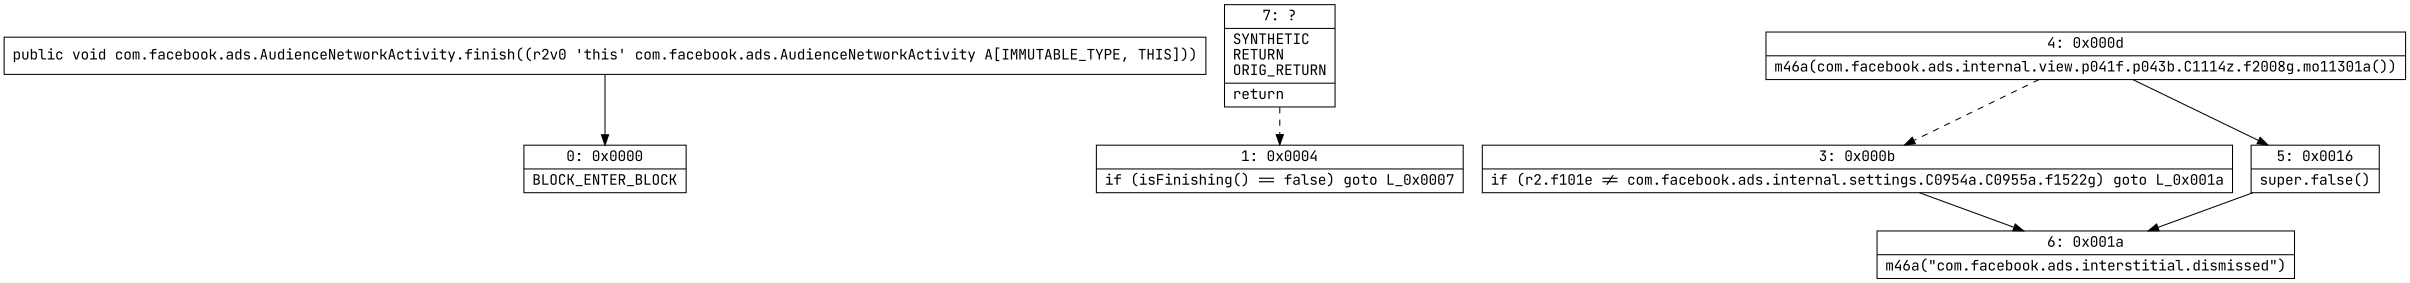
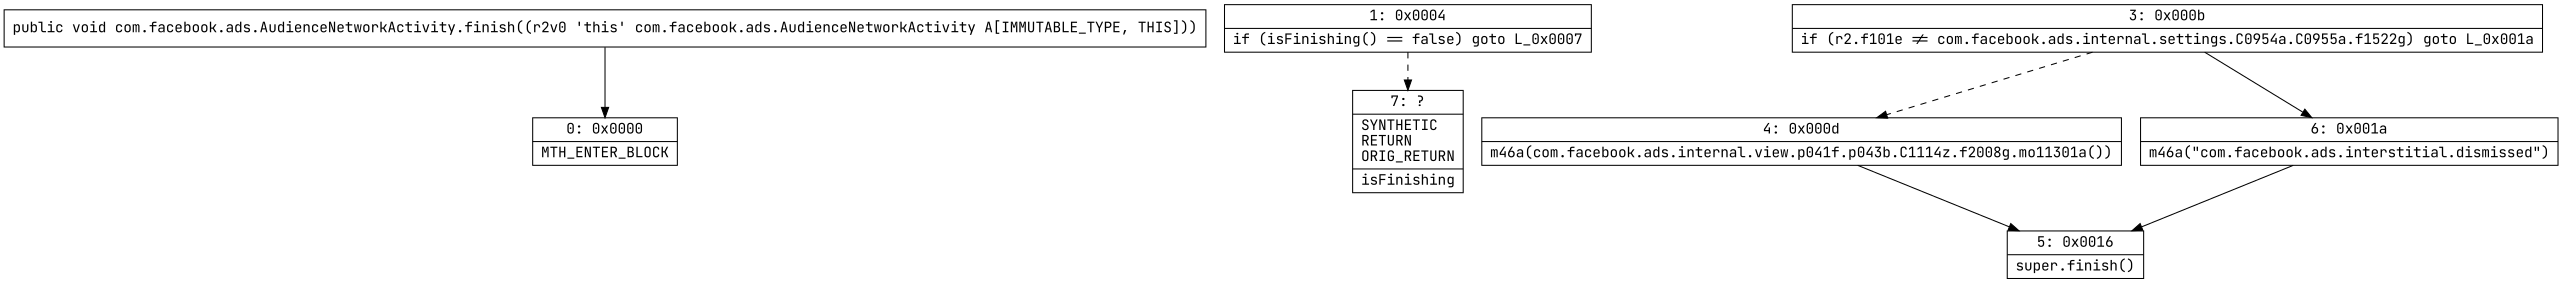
node "7: ?": text "return" -> "isFinishing"
edge "4: 0x000d" -> "3: 0x000b": reversed
edge "7: ?" -> "1: 0x0004": reversed
node "0: 0x0000": text "BLOCK_ENTER_BLOCK" -> "MTH_ENTER_BLOCK"
node "5: 0x0016": text "super.false()" -> "super.finish()"
edge "5: 0x0016" -> "6: 0x001a": reversed
